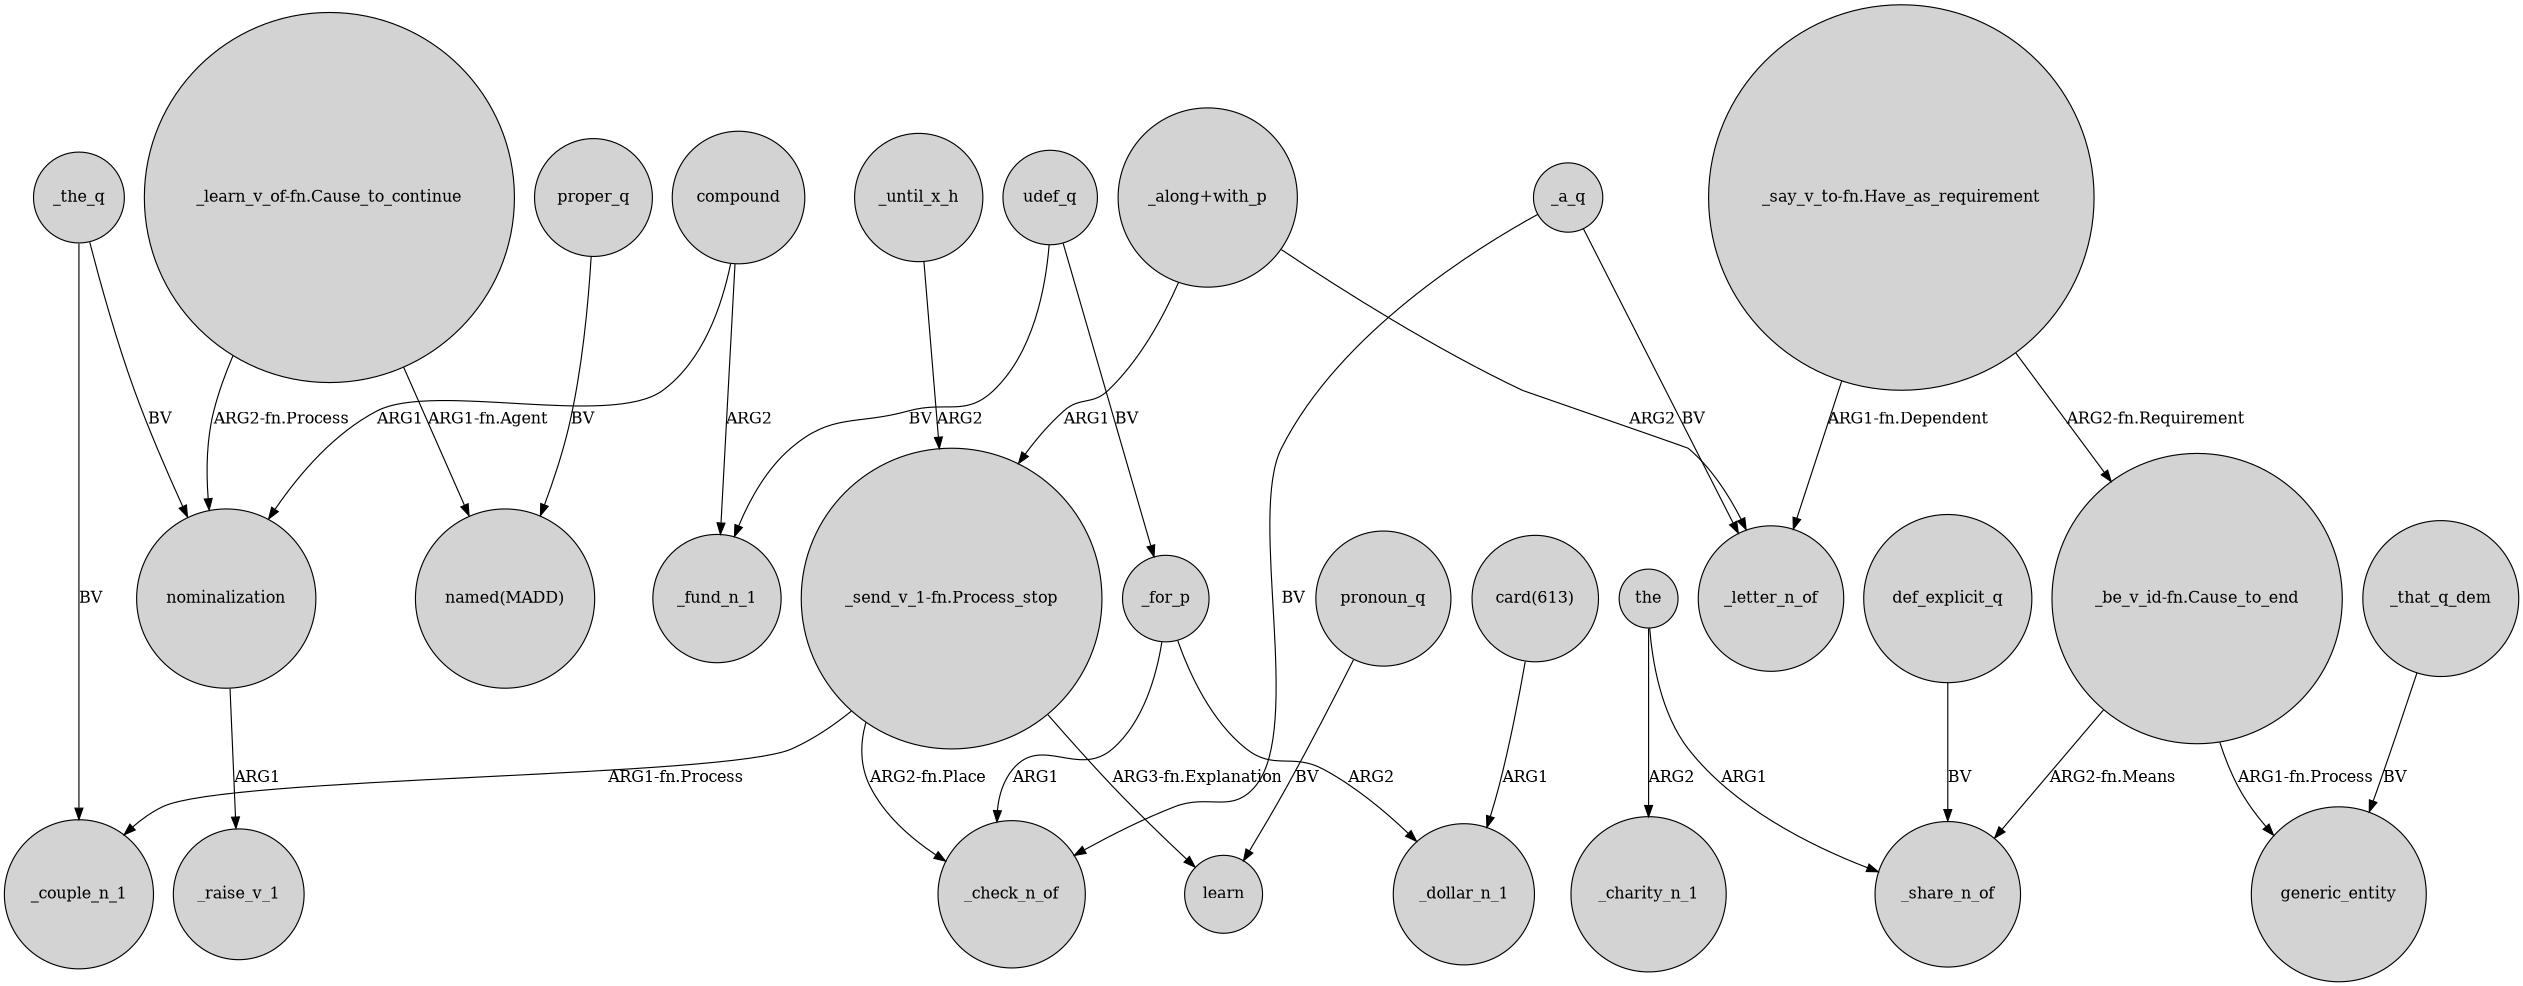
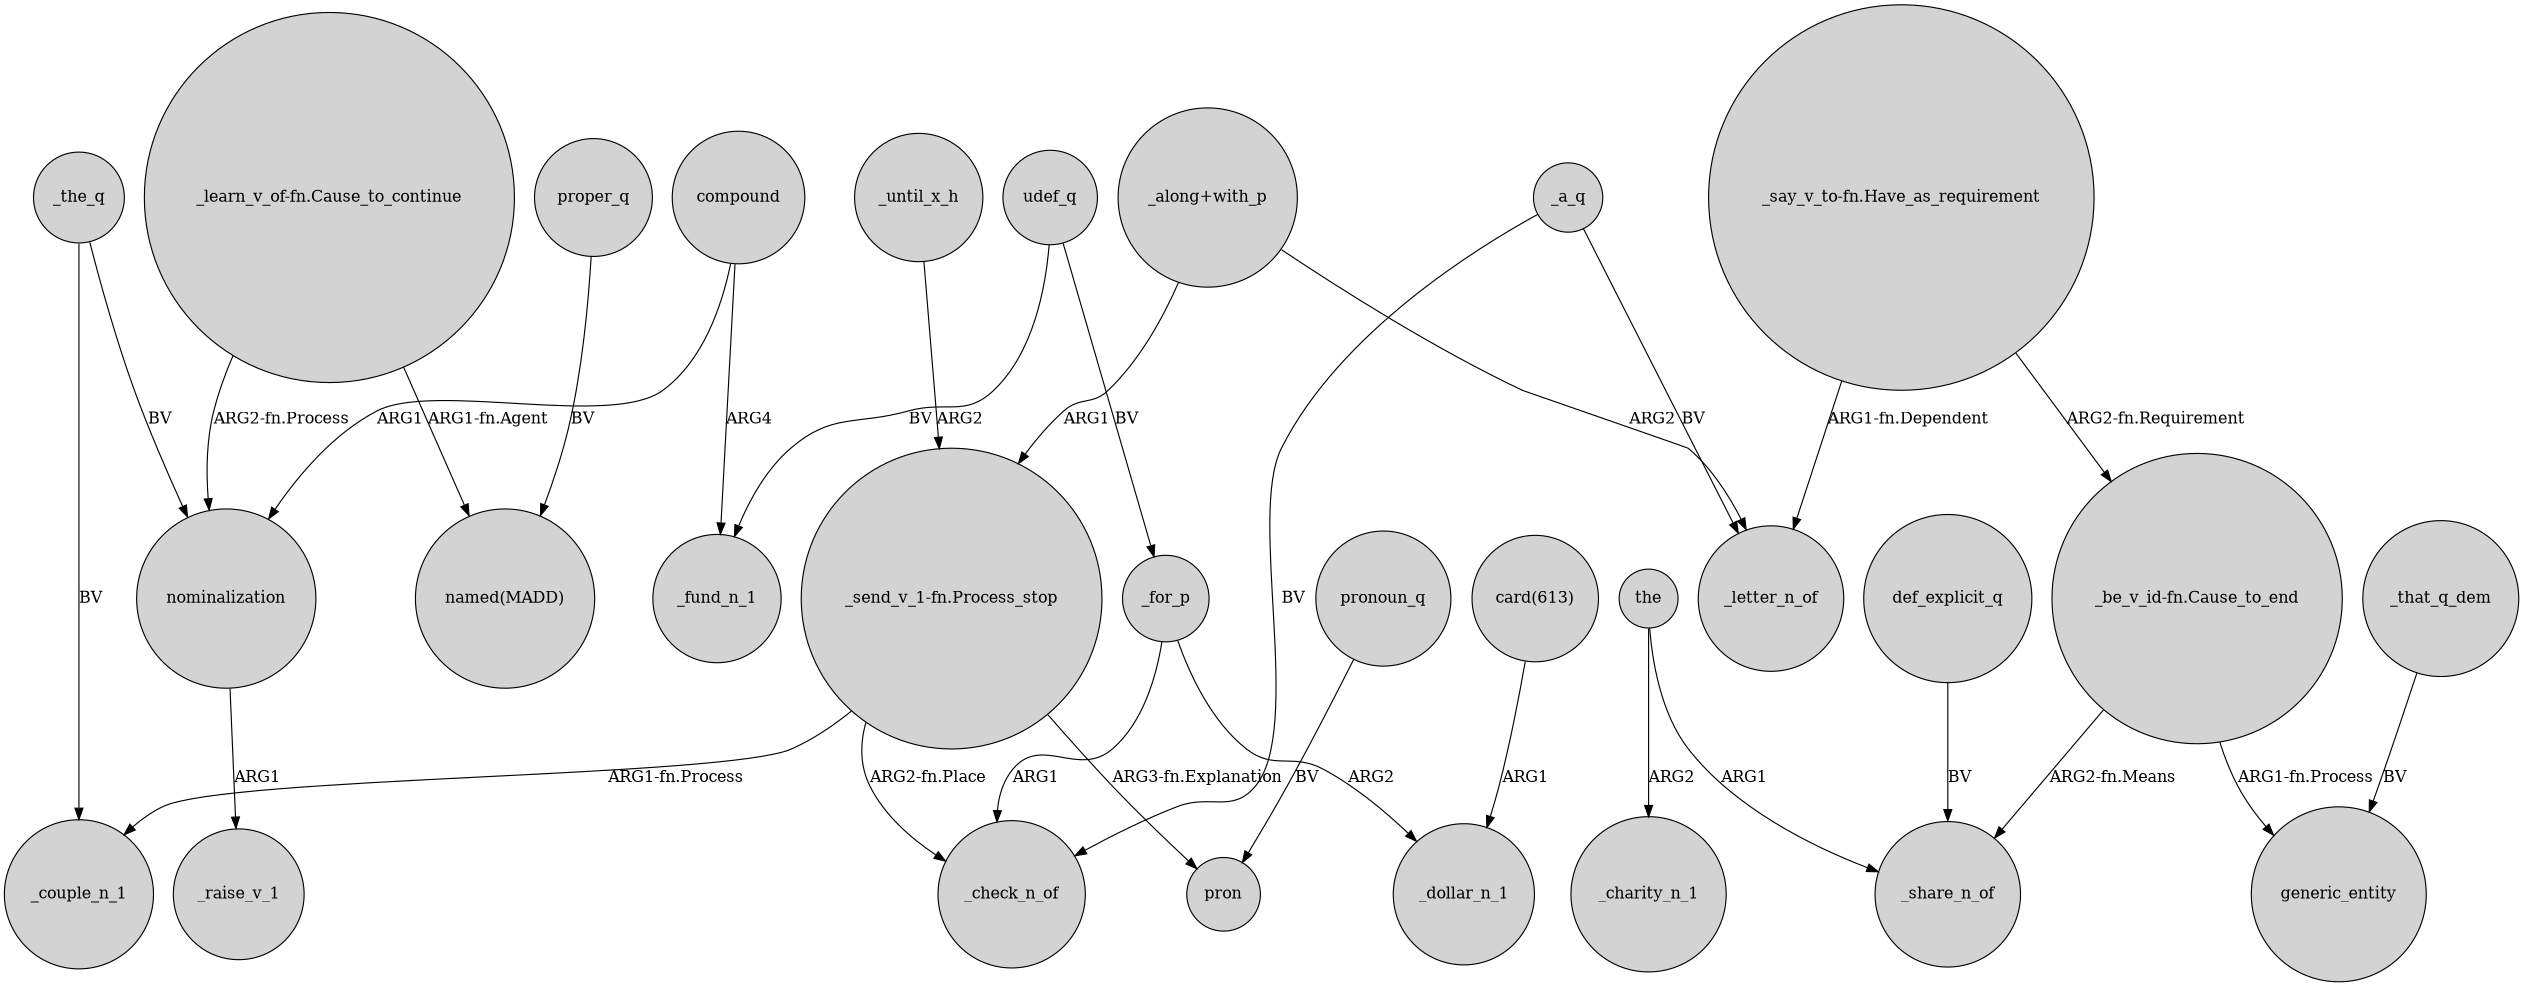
edge "compound" -> "_fund_n_1": label "ARG2" -> "ARG4"
node "learn": label "learn" -> "pron"
